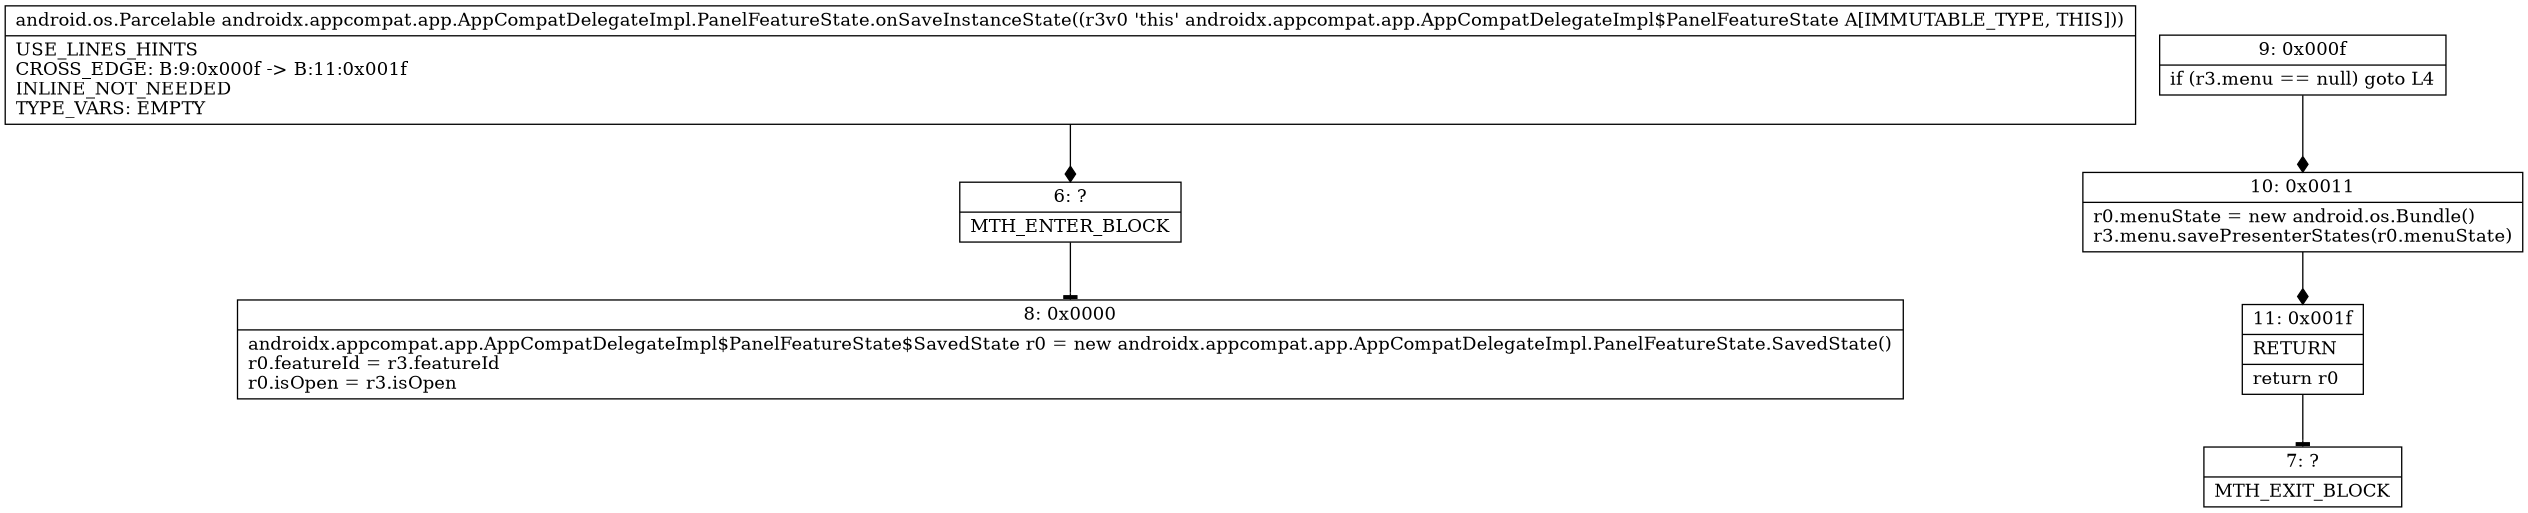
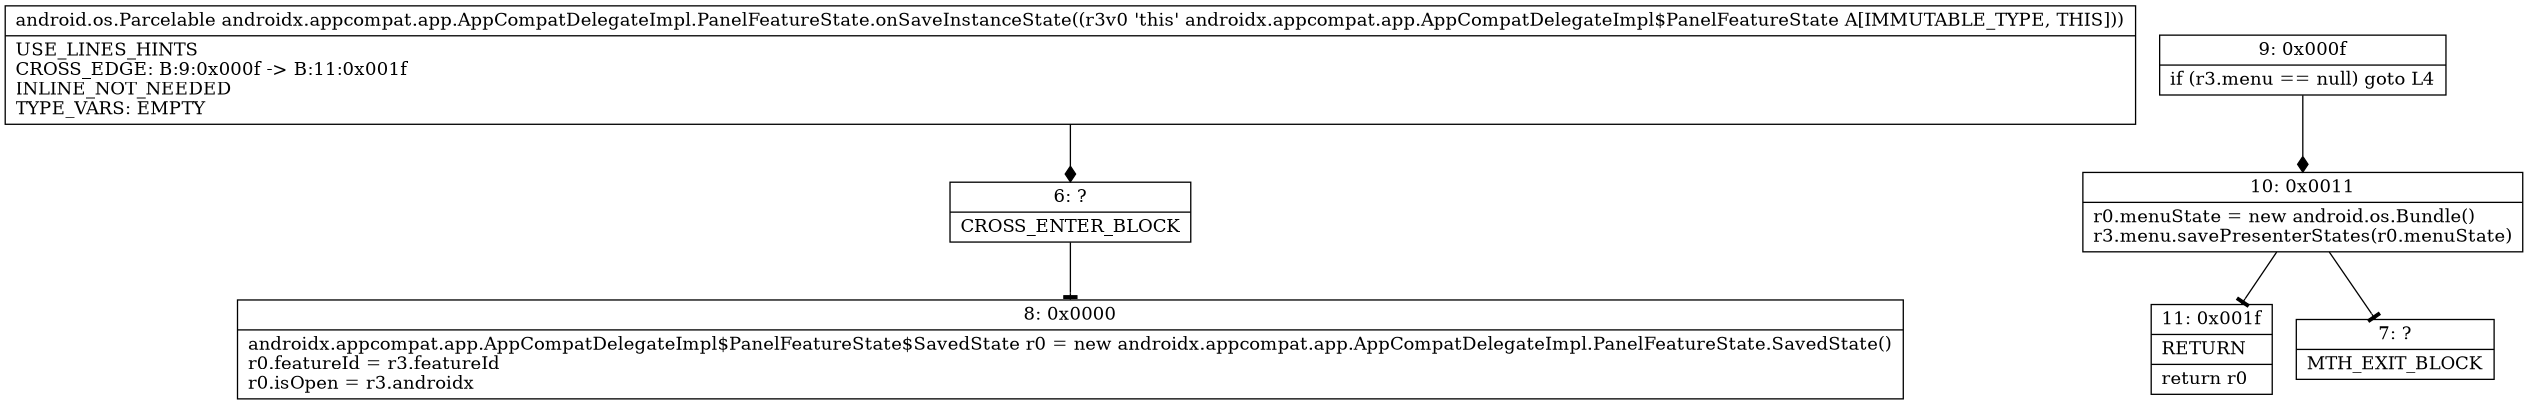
node "6: ?": text "MTH_ENTER_BLOCK" -> "CROSS_ENTER_BLOCK"
edge "10: 0x0011" -> "11: 0x001f": arrowhead diamond -> tee
node "8: 0x0000": text "r0.isOpen = r3.isOpen" -> "r0.isOpen = r3.androidx"
edge "11: 0x001f" -> "7: ?": now "10: 0x0011" -> "7: ?"
